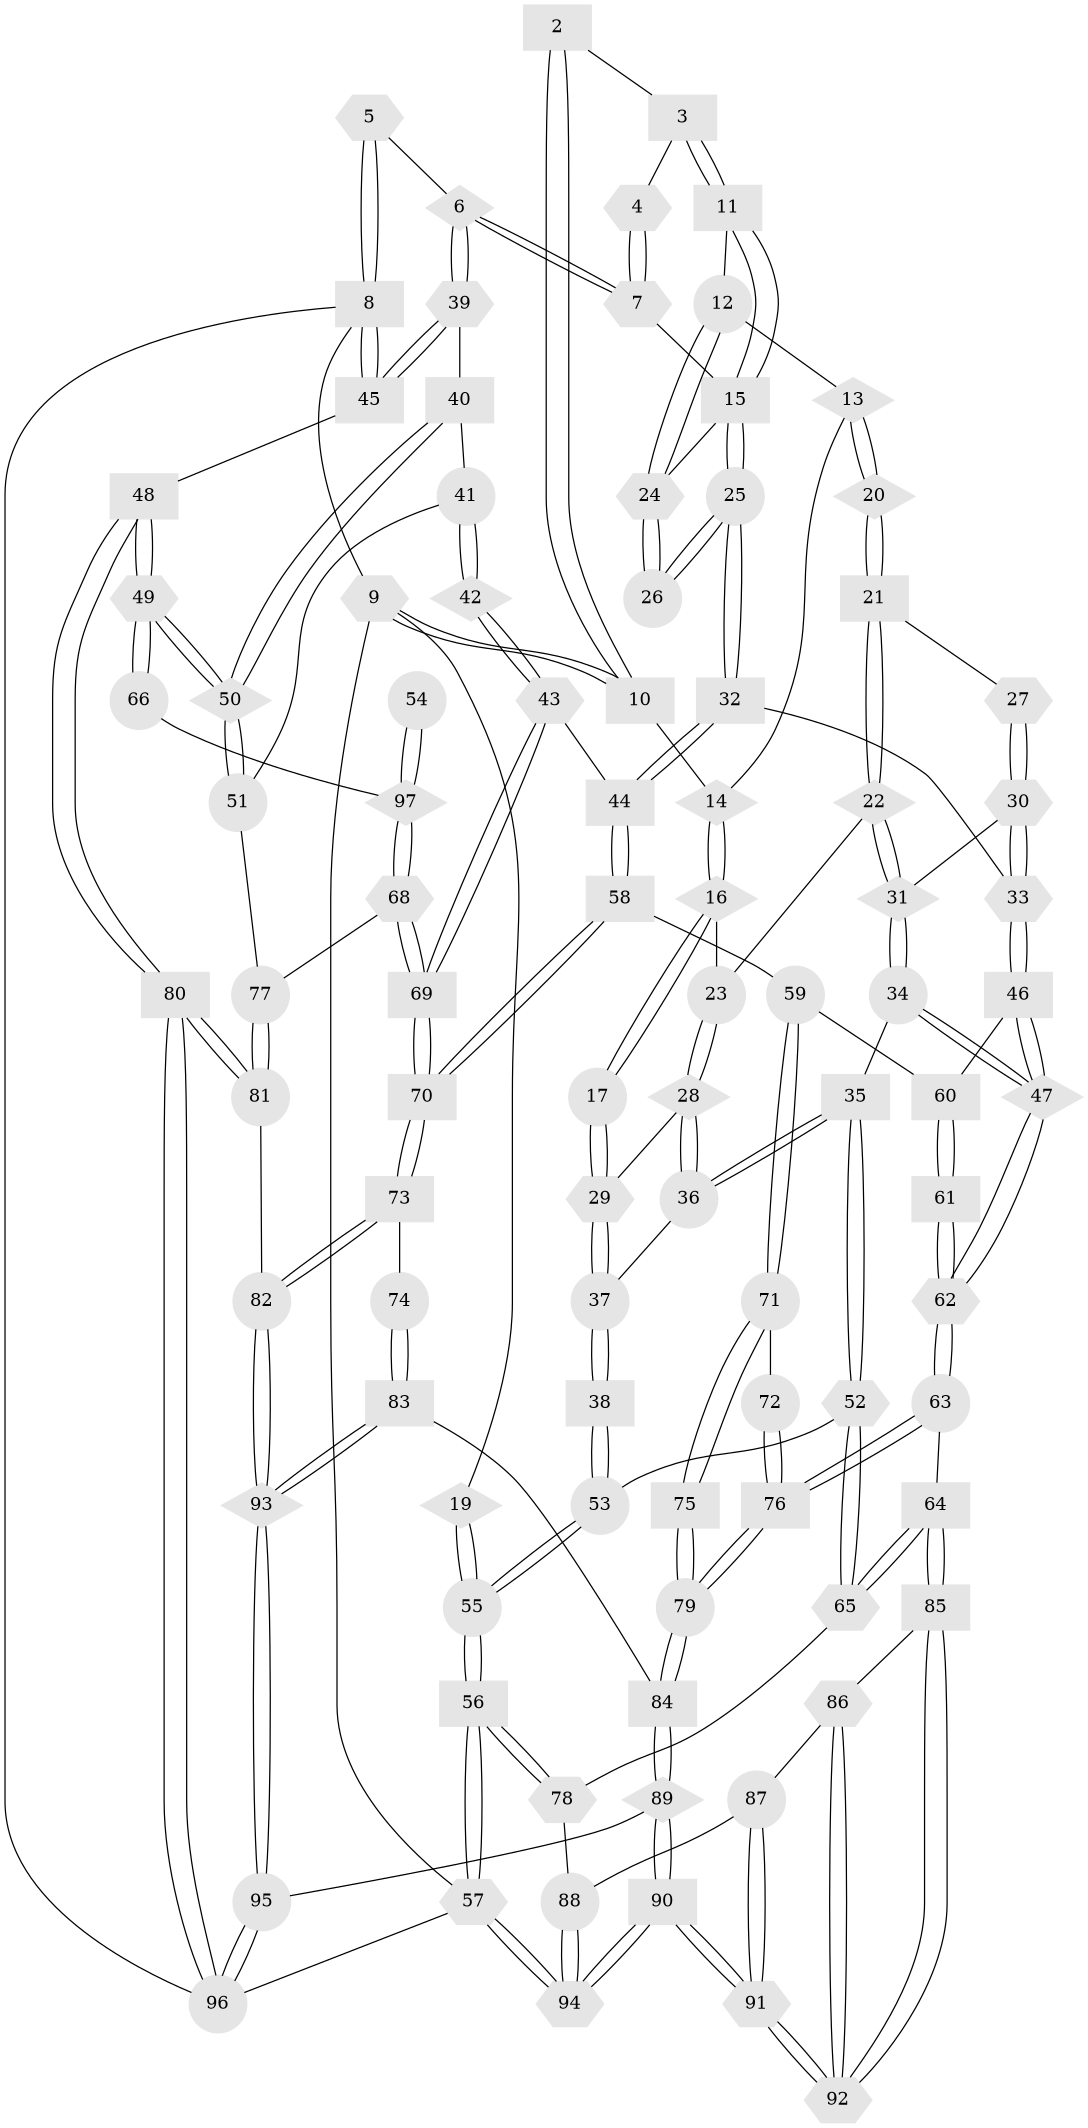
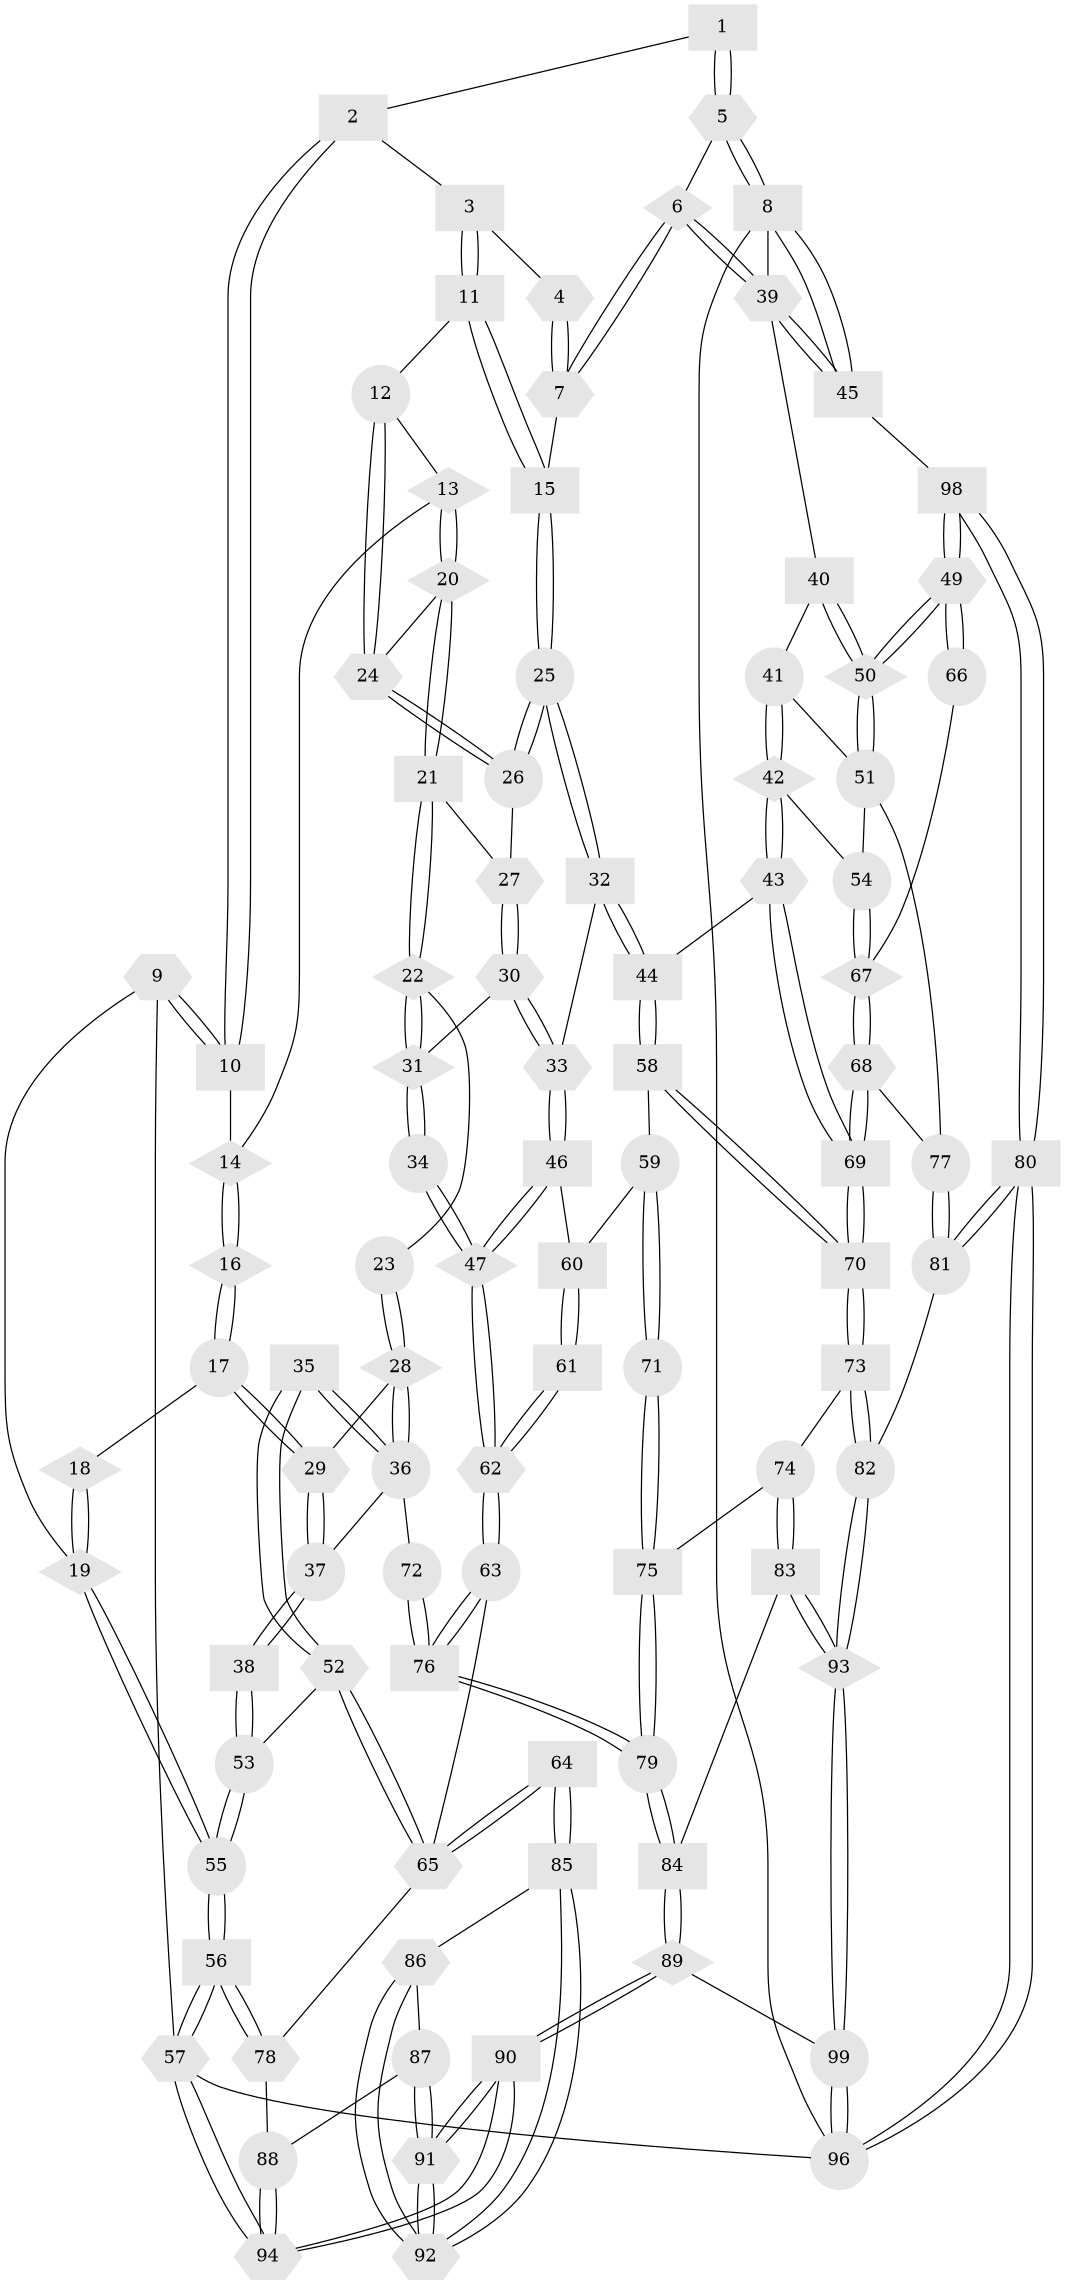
node "1": added
edge "15" -- "24": now "20" -- "24"
edge "8" -- "9": now "8" -- "39"
node "48": label "48" -> "98"
node "97": label "97" -> "67"
edge "42" -- "54": added
edge "51" -- "54": added
edge "26" -- "27": added
edge "16" -- "23": removed
edge "34" -- "35": removed
edge "71" -- "72": now "36" -- "72"
edge "63" -- "64": now "63" -- "65"
node "18": added
edge "74" -- "75": added
node "95": label "95" -> "99"
